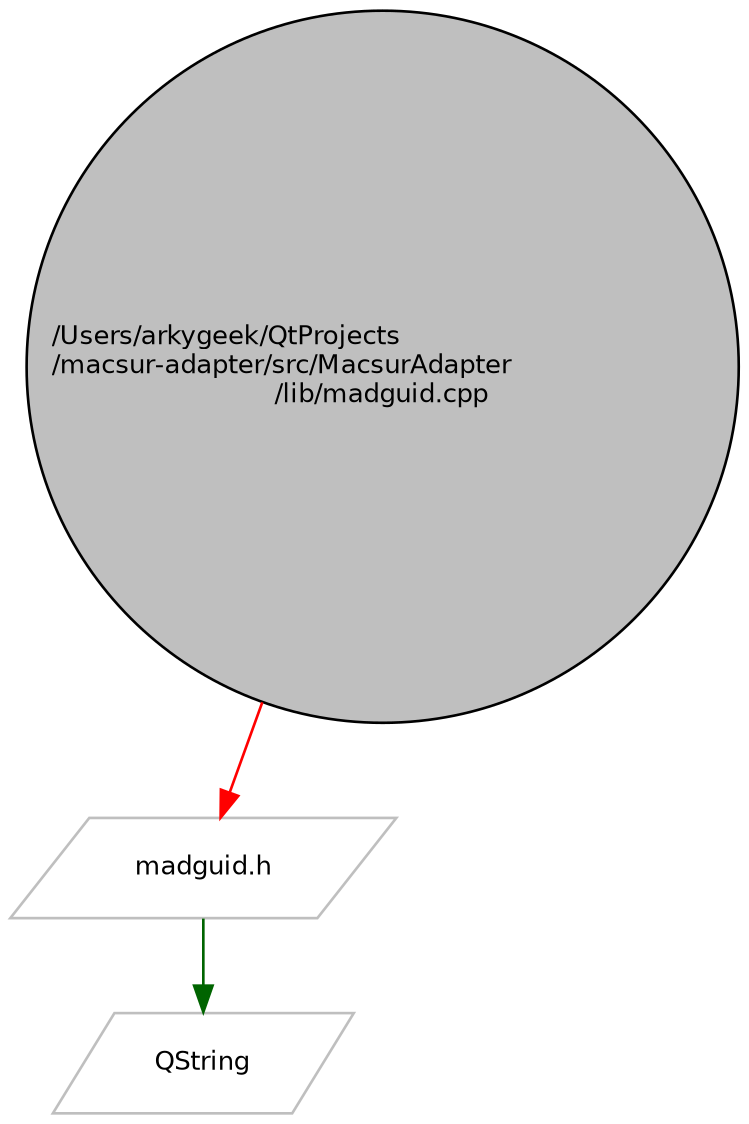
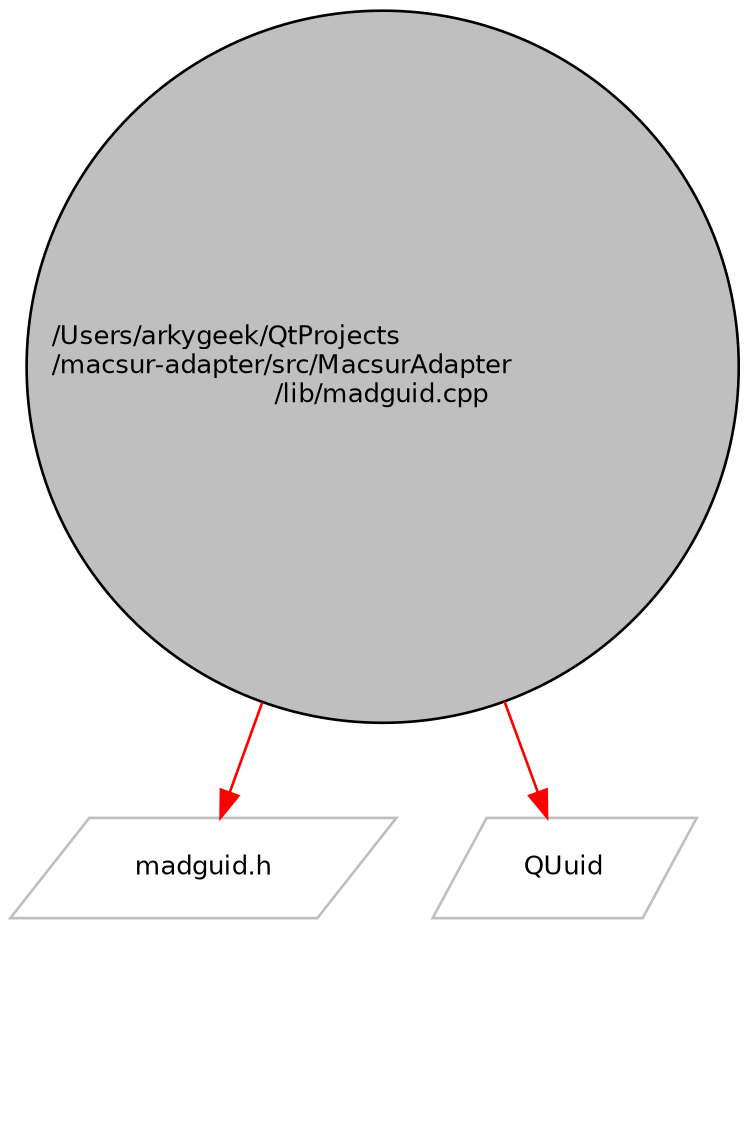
node "QUuid": added
node "QString": removed
